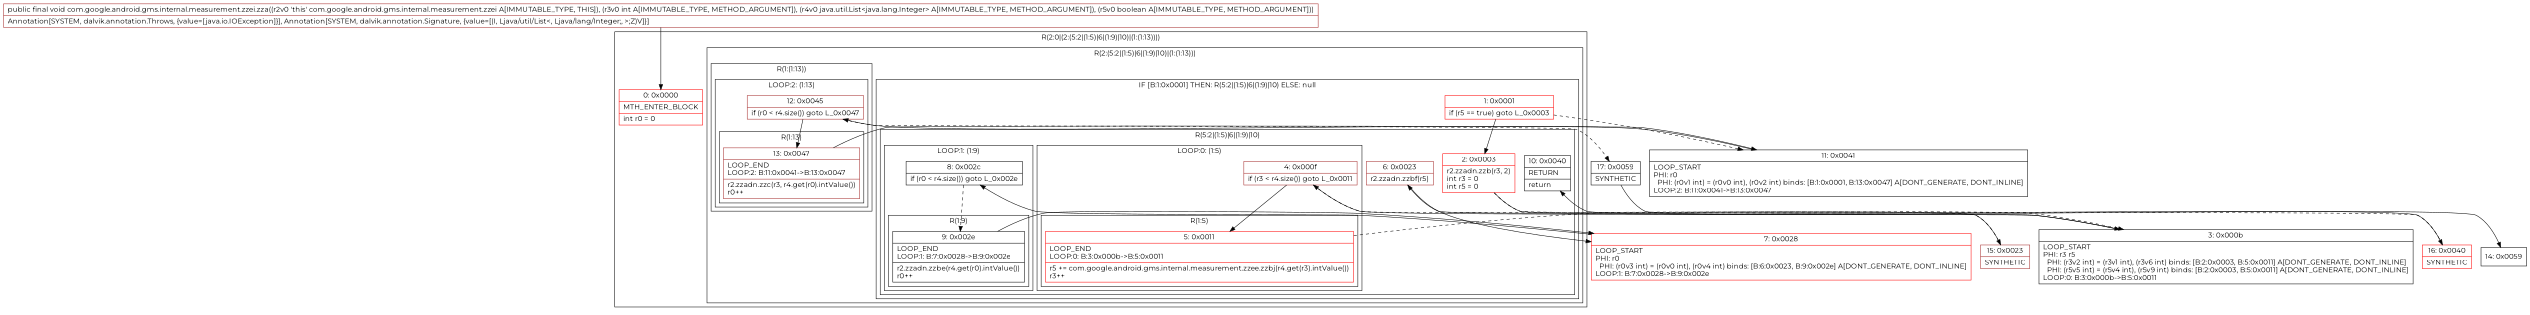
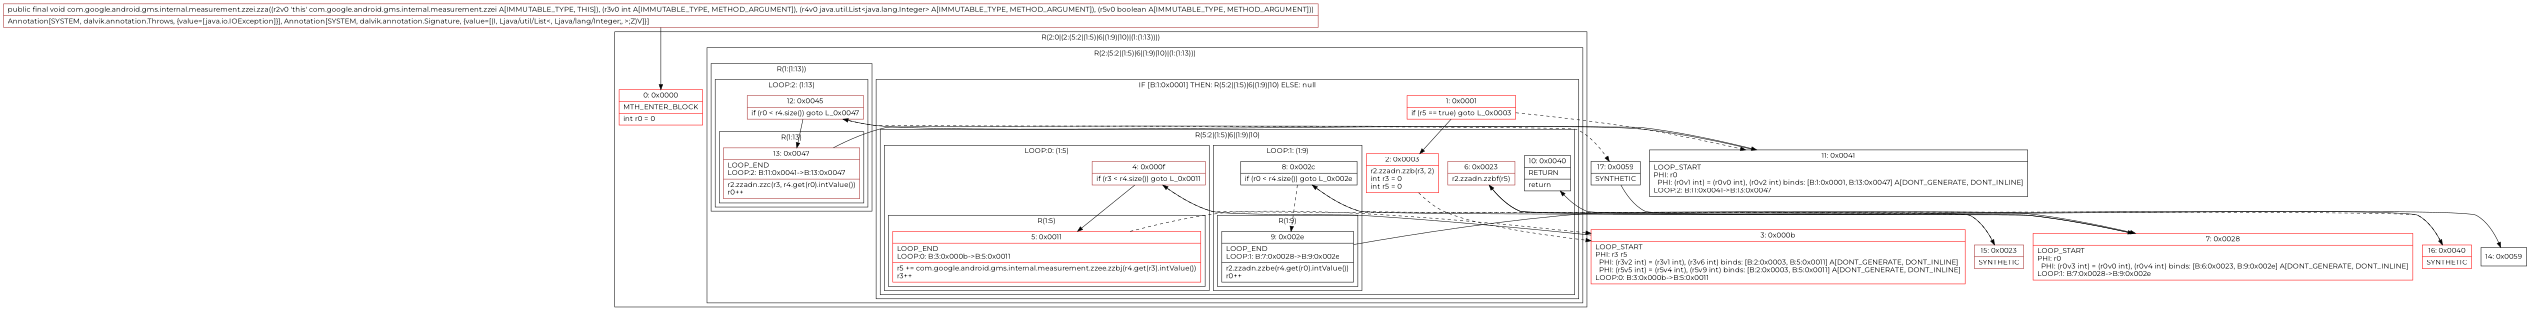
edge "2: 0x0003" -> "16: 0x0040": now "8: 0x002c" -> "16: 0x0040"
edge "2: 0x0003" -> "3: 0x000b": style solid -> dashed
node "3: 0x000b": color black -> red
